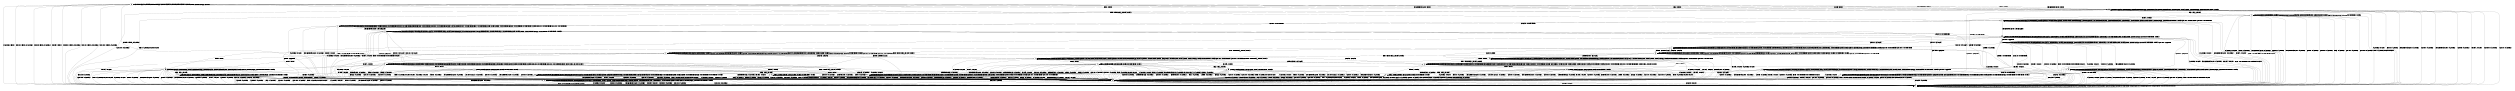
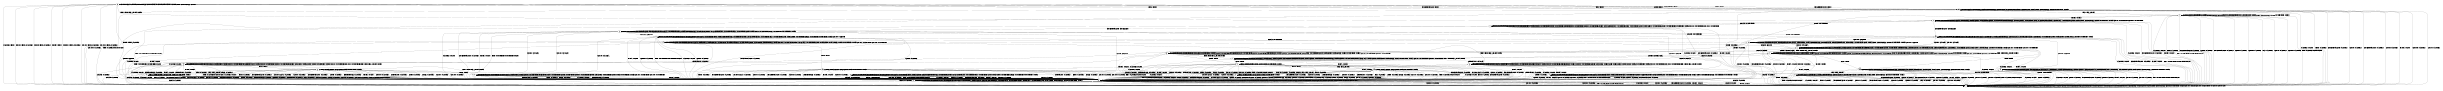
edge "d" -> "j": label "CH_CLOSE / CH_EOF" -> "CH_CLOSE / CH_CLOSE"
edge "p" -> "d": removed, label "CH_REQUEST_PTY / CH_SUCCESS"
edge "n" -> "x": removed, label "CH_OPEN / UNIMPLEMENTED"
